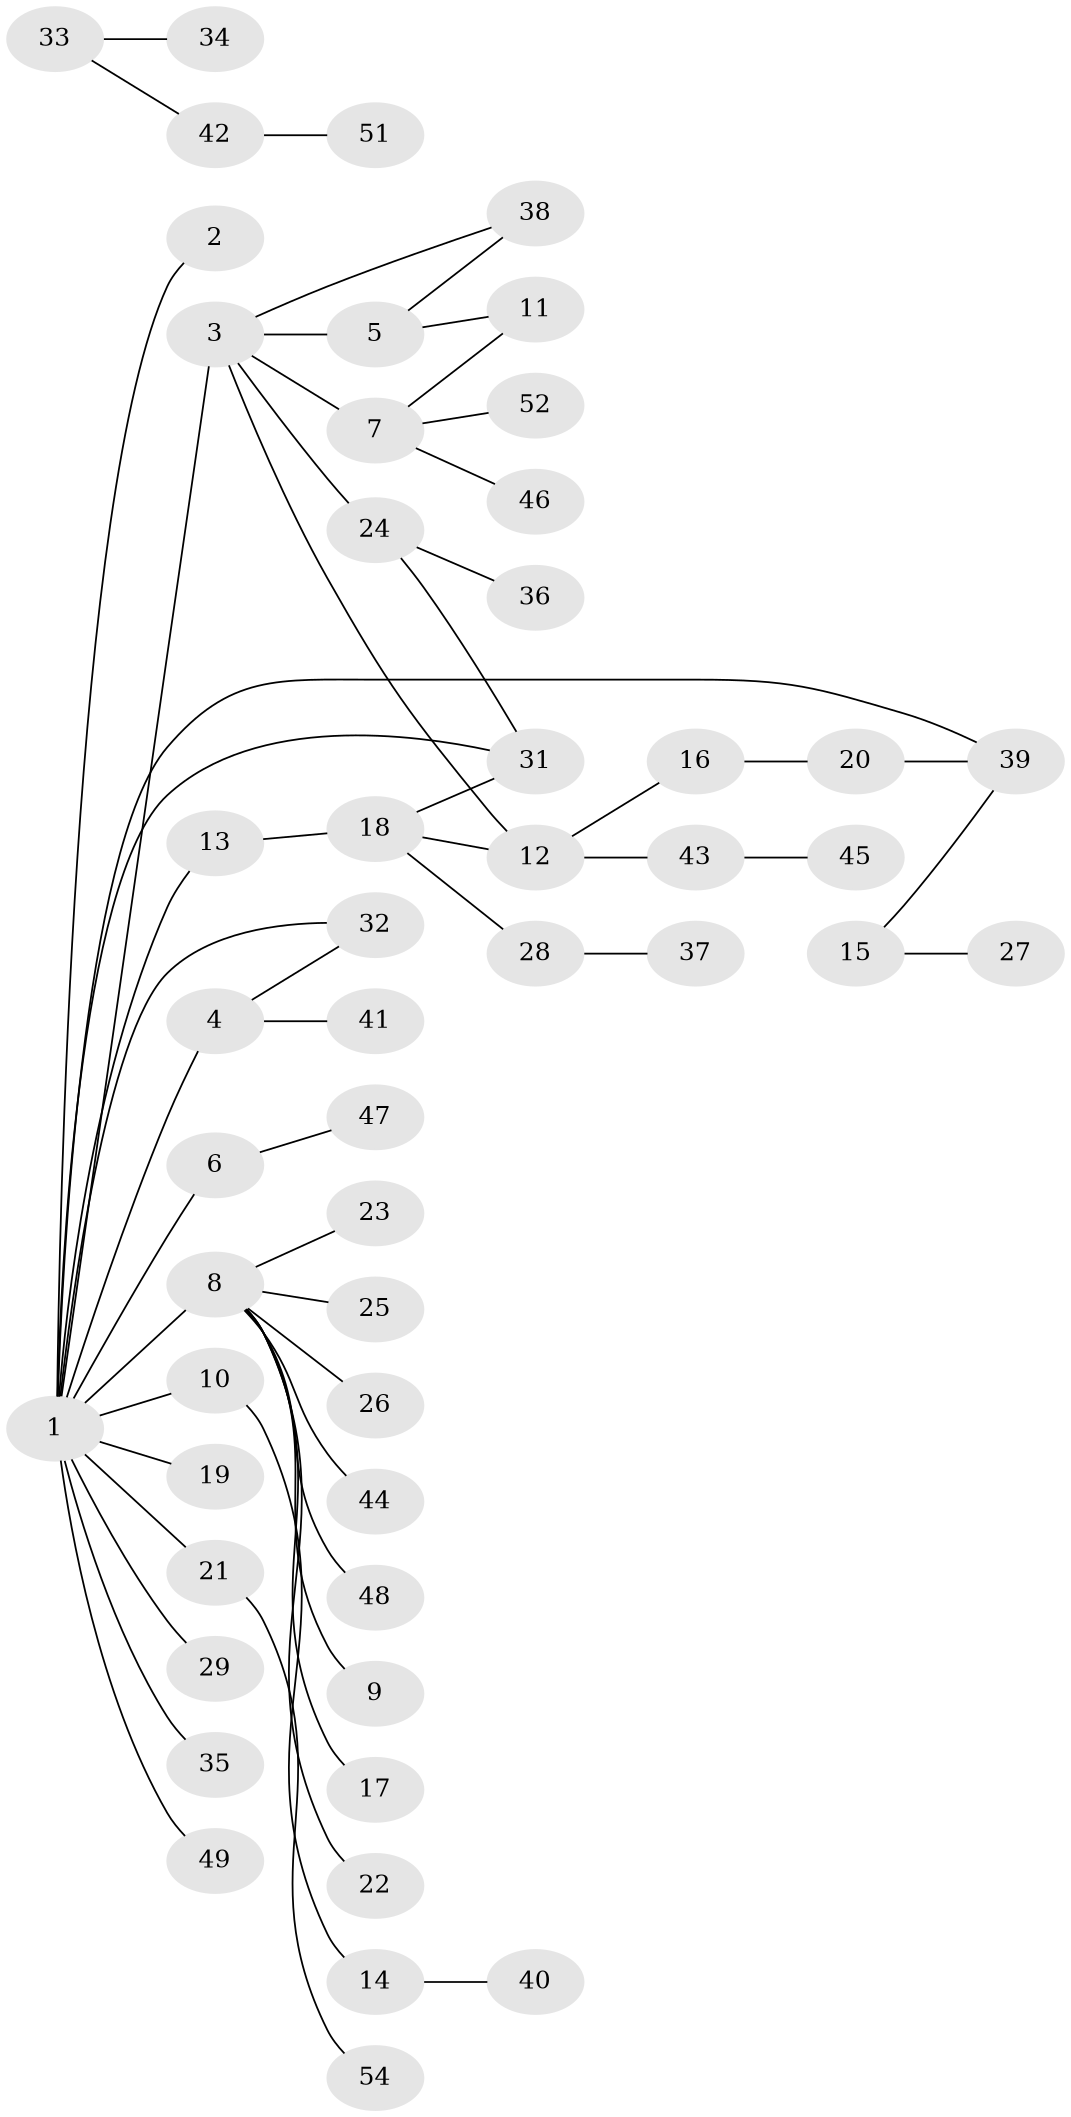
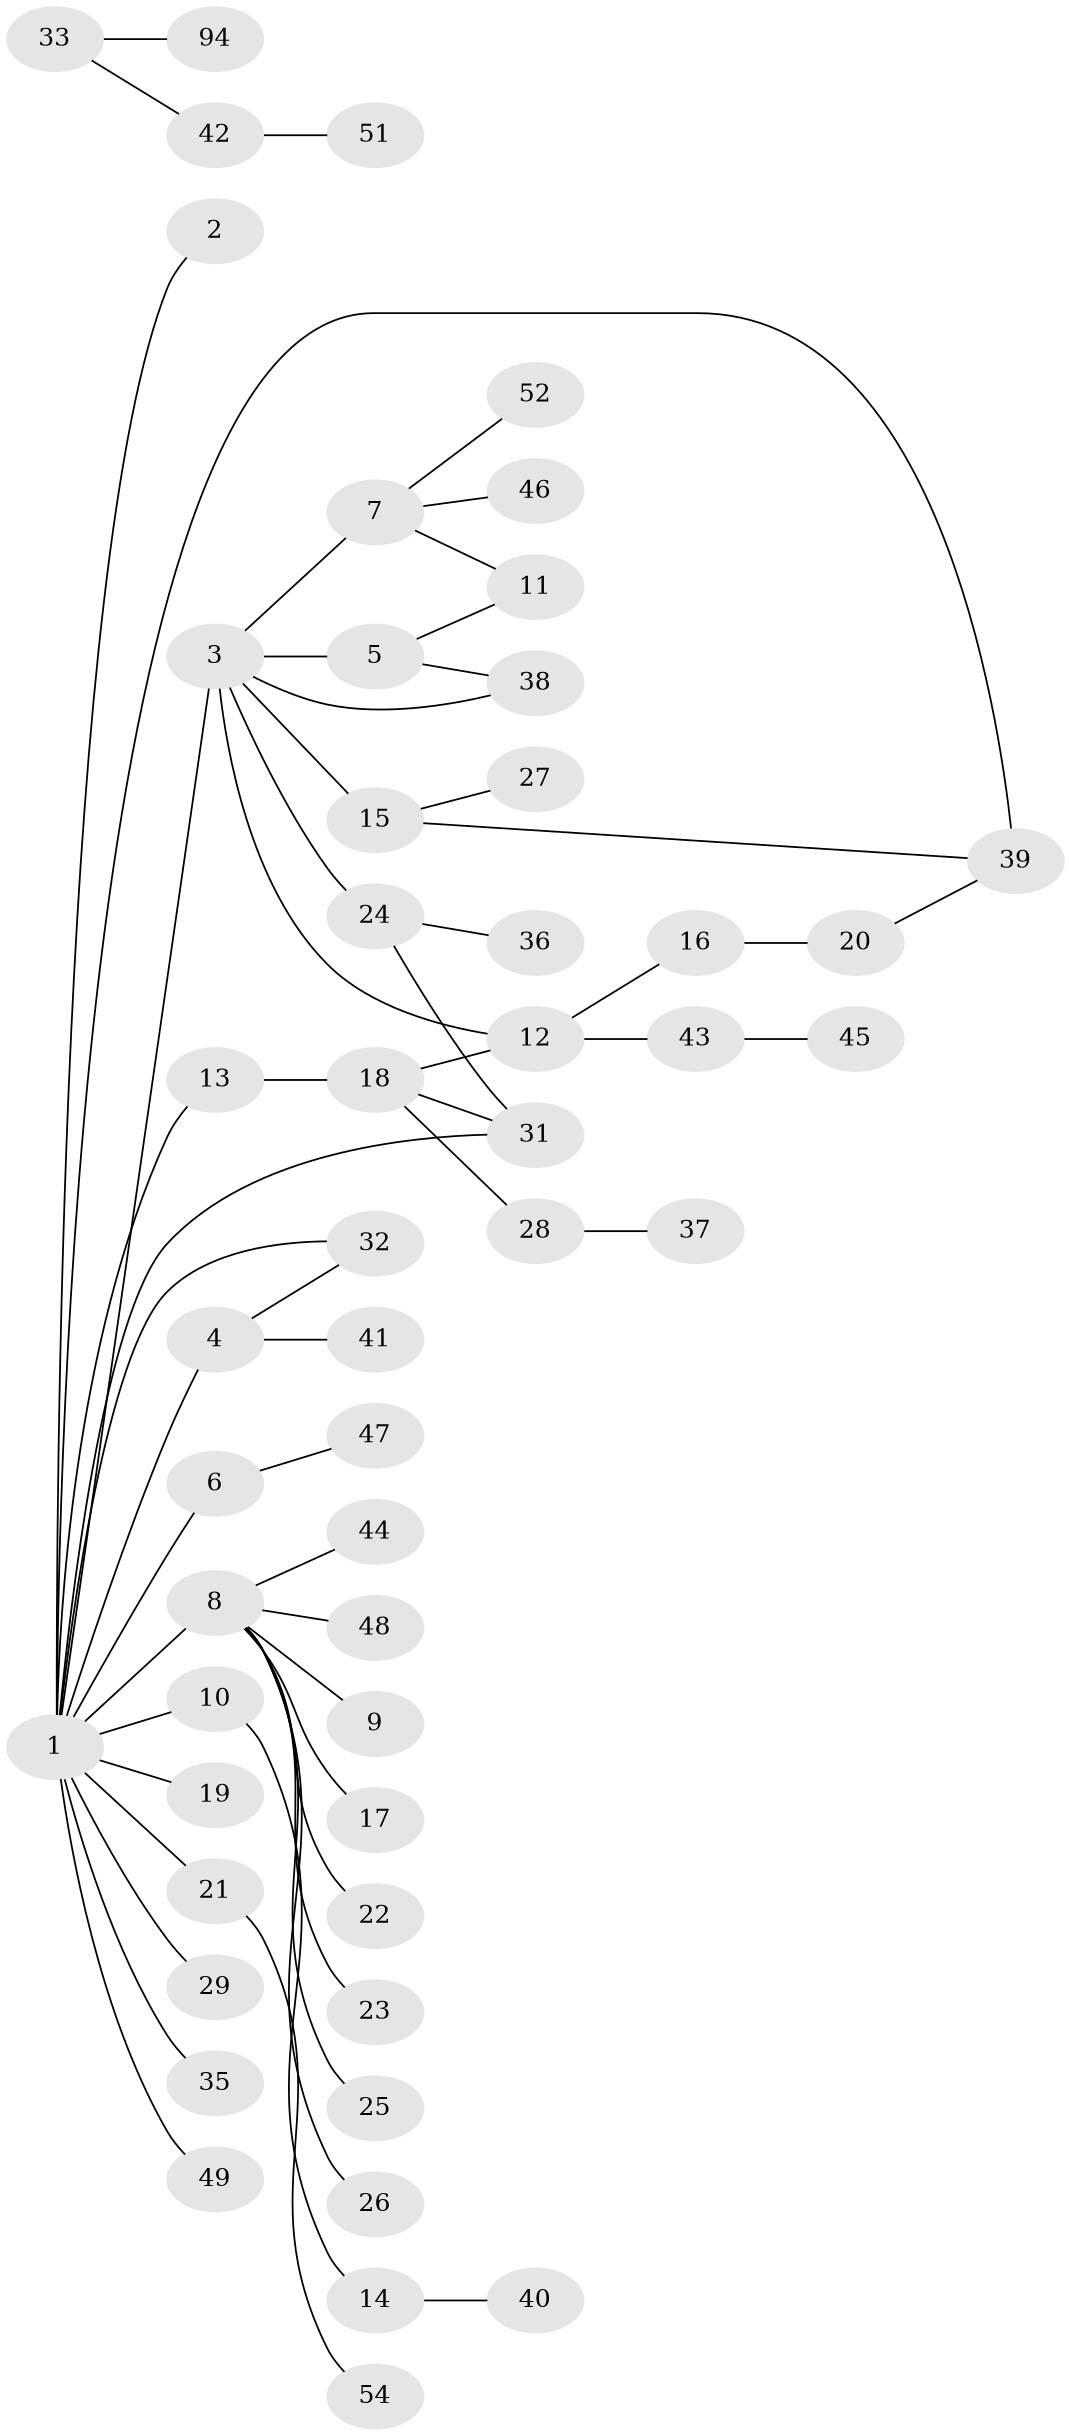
node "34": label "34" -> "94"
edge "3" -- "15": added
